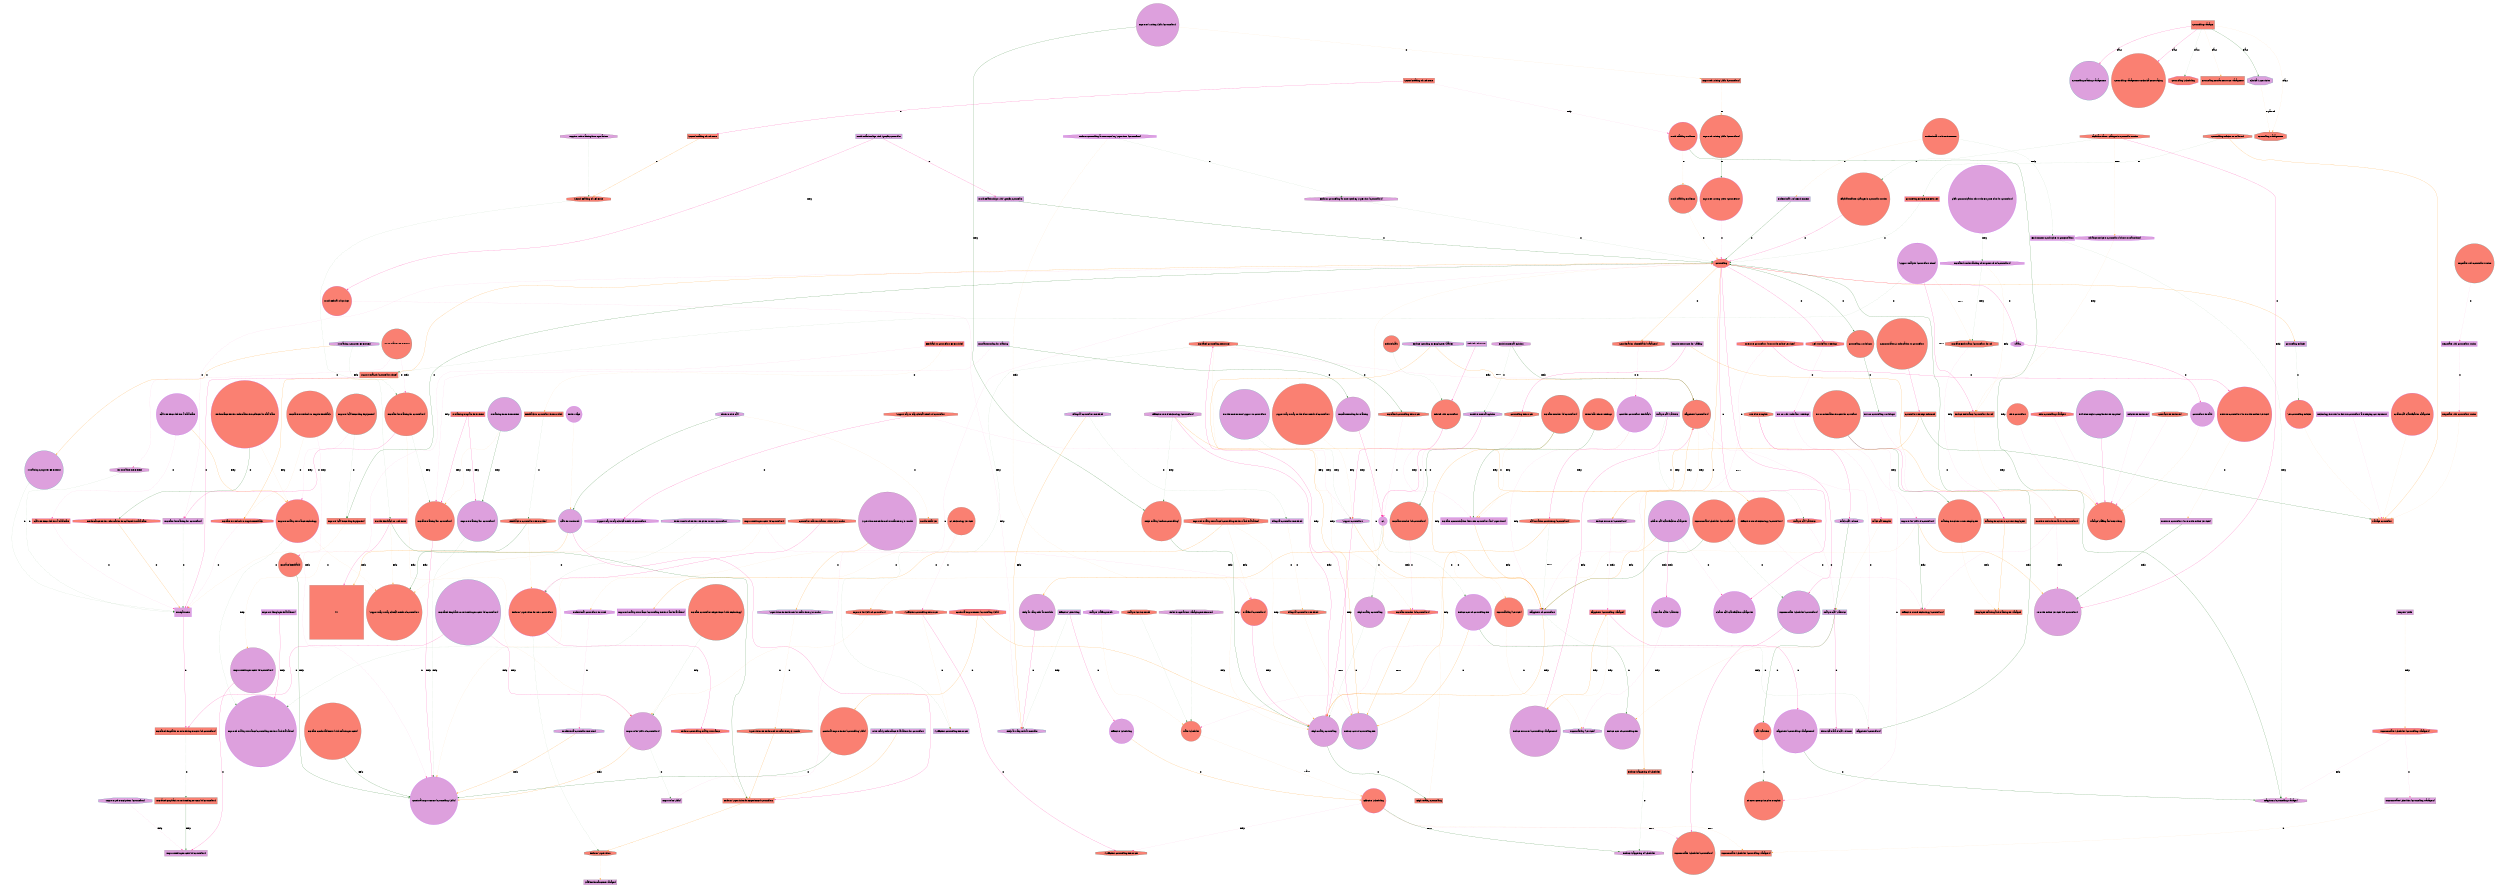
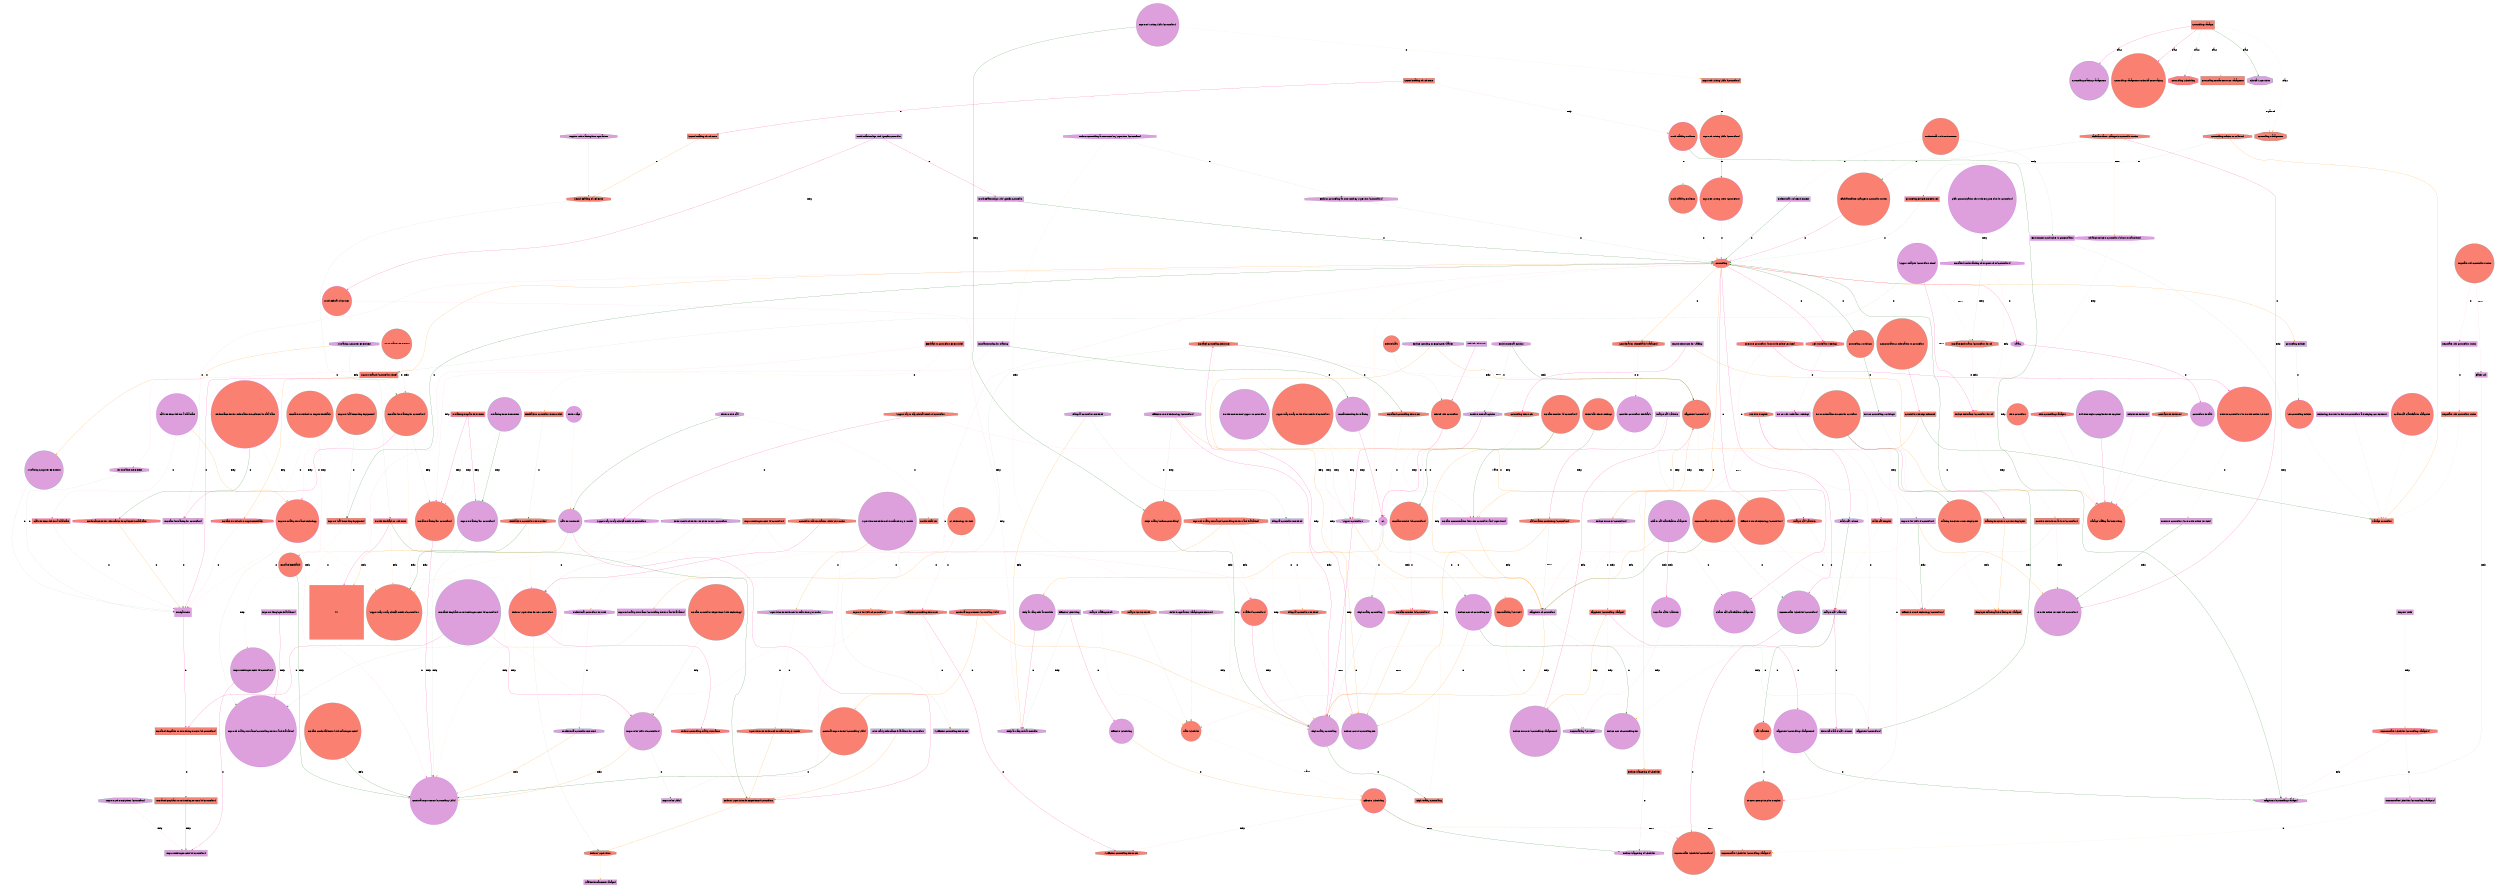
node "Easier Job": added
edge "Increase Enthusiasm [Counsellors for IT]" -> "*Positive Attitude Towards IT [Counsellors]": now "Increase Enthusiasm [Counsellors for IT]" -> "Reduce Resistance [Counsellors for IT]"
edge "Attend Part Time Meetings" -> "Increase Communication [Between Counsellors and Supervisors]": label "Help" -> "Make"
edge "Consider Counsellors Feedback" -> "*Happiness of Counsellors": removed, label "Help"
